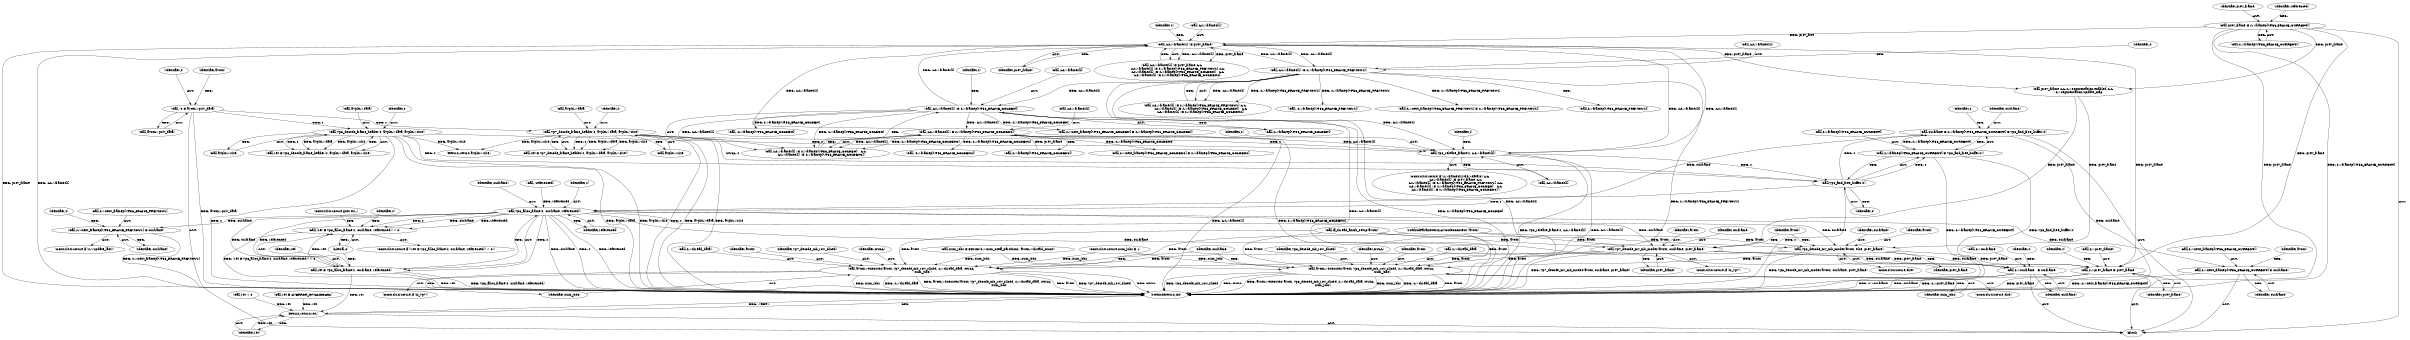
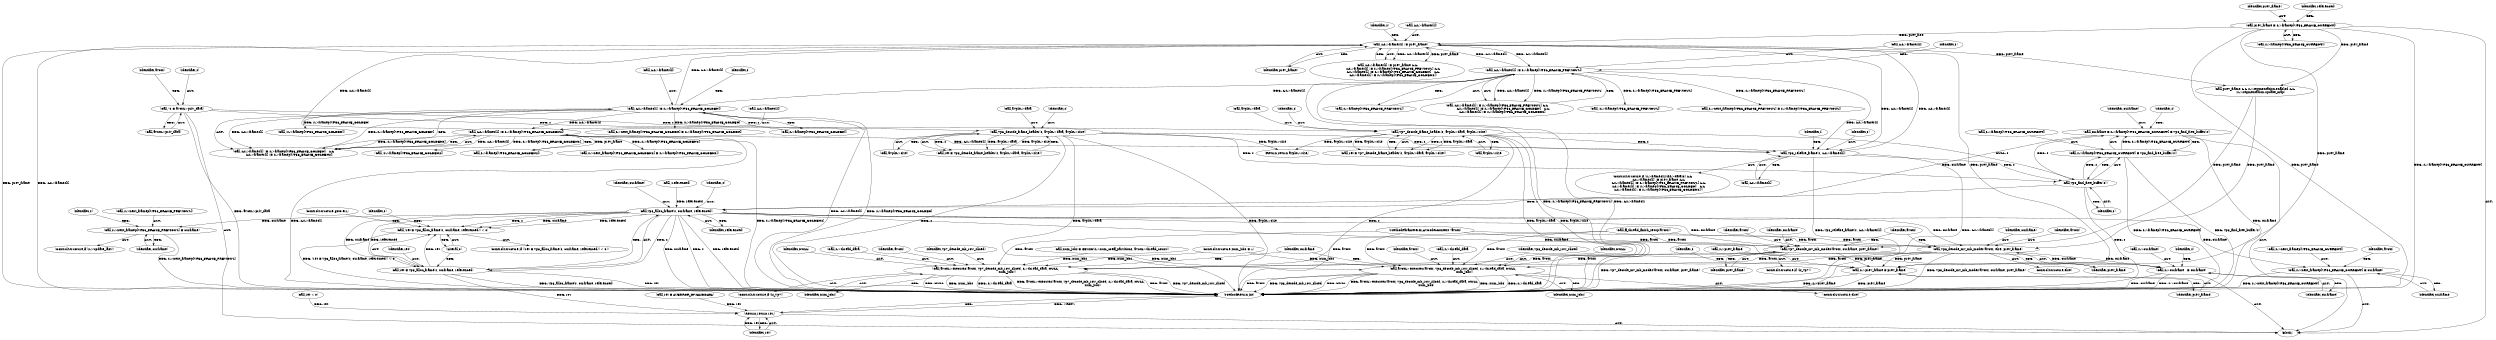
edge "(Call,s->framep[VP56_FRAME_PREVIOUS])" -> "(Call,&s->frames[i] != s->framep[VP56_FRAME_PREVIOUS])": added, label "AST:"
edge "(Call,s->framep[VP56_FRAME_GOLDEN])" -> "(Call,&s->frames[i] != s->framep[VP56_FRAME_GOLDEN])": label "AST: " -> "DDG: s"
edge "(Call,s->prev_frame = prev_frame)" -> "(Block,)": removed, label "AST:"
